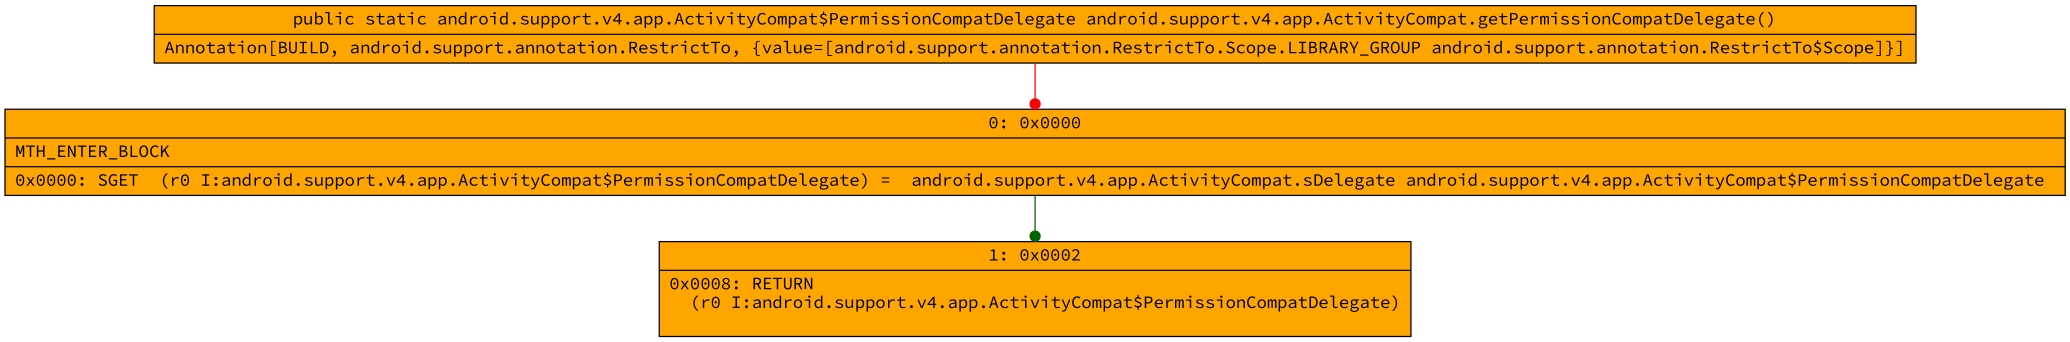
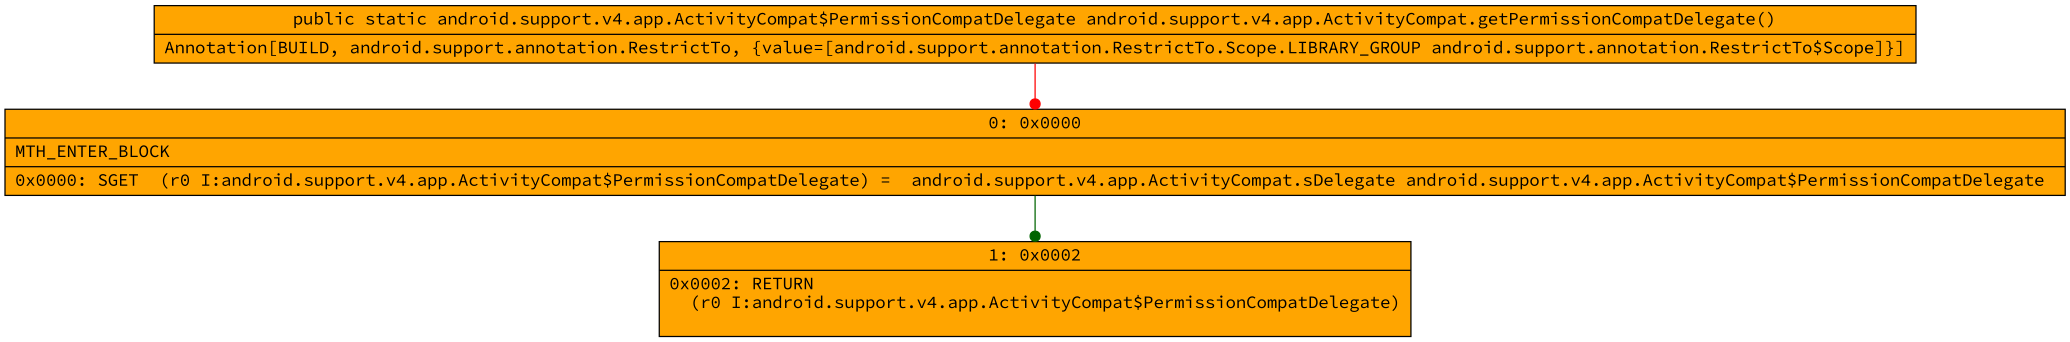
node "1: 0x0002": text "0x0008: RETURN" -> "0x0002: RETURN"
